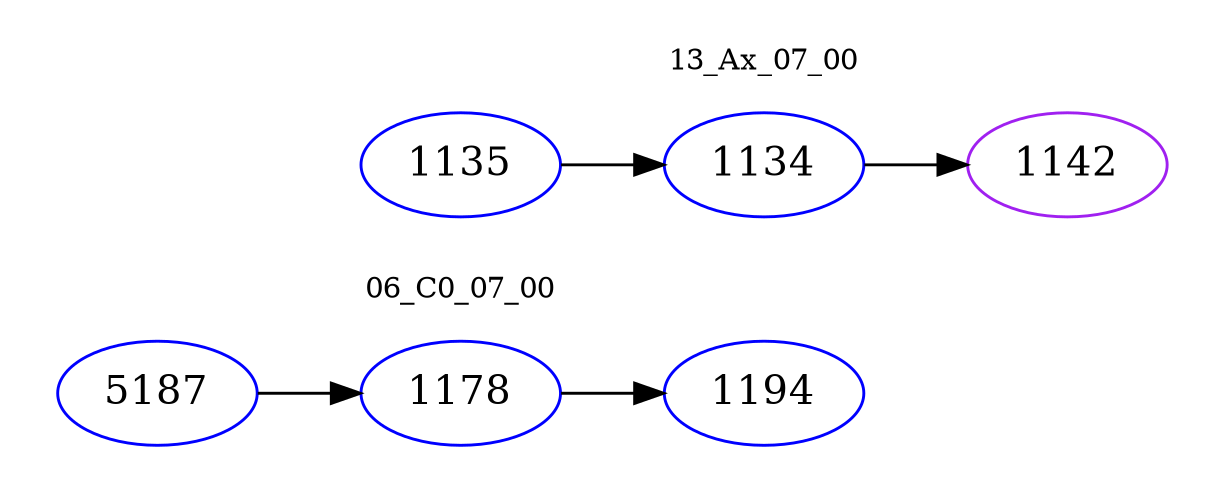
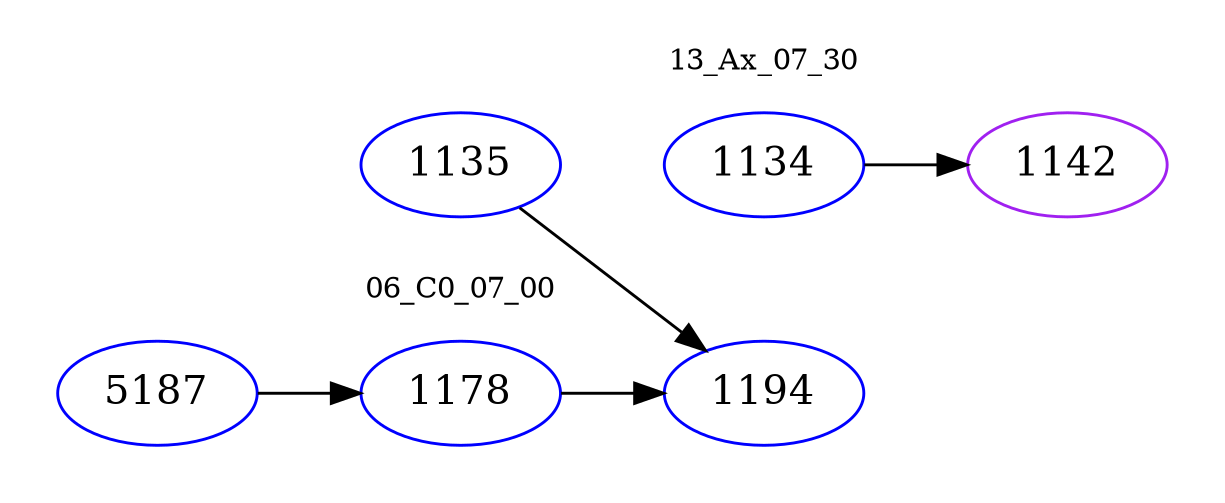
cluster "13_Ax_07_00": label "13_Ax_07_00" -> "13_Ax_07_30"
edge "1135" -> "1134": now "1135" -> "1194"
